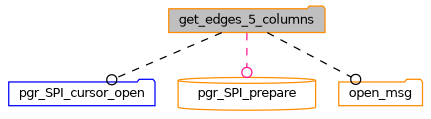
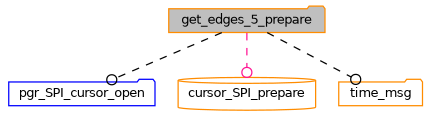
node "get_edges_5_columns": label "get_edges_5_columns" -> "get_edges_5_prepare"
node "pgr_SPI_prepare": label "pgr_SPI_prepare" -> "cursor_SPI_prepare"
node "open_msg": label "open_msg" -> "time_msg"
